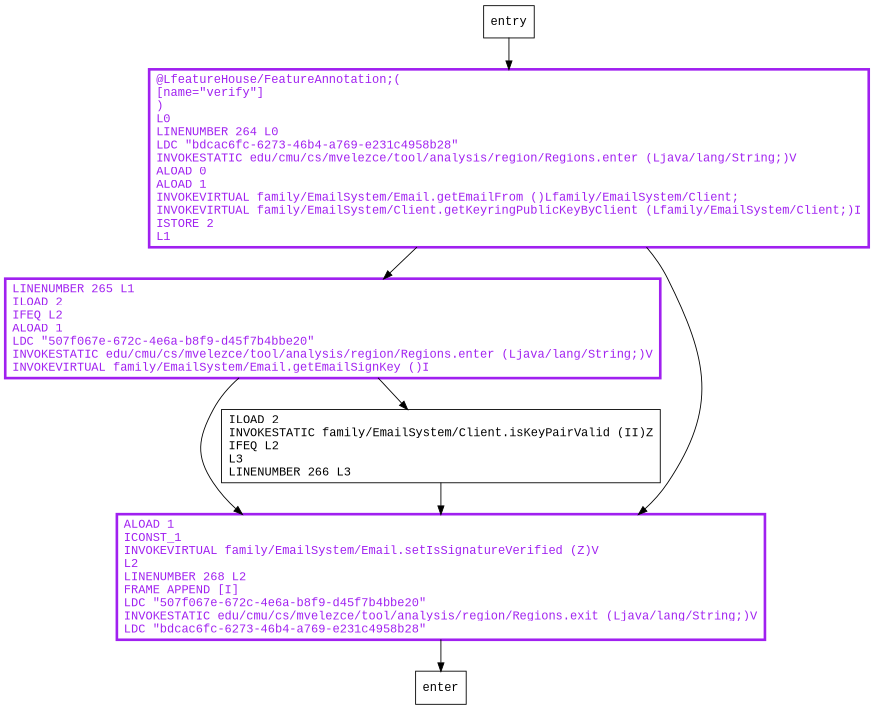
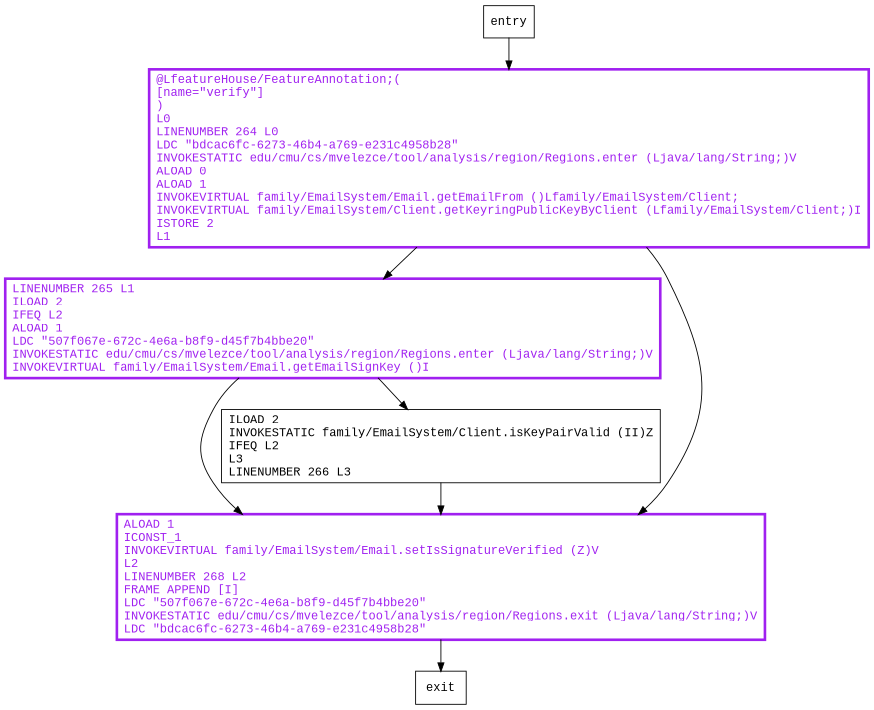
node "enter": label "enter" -> "exit"
